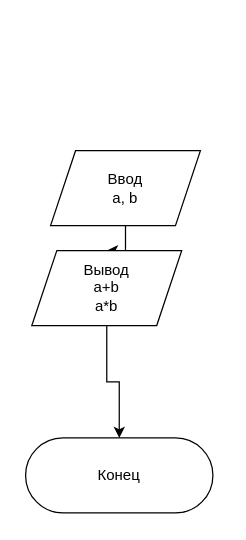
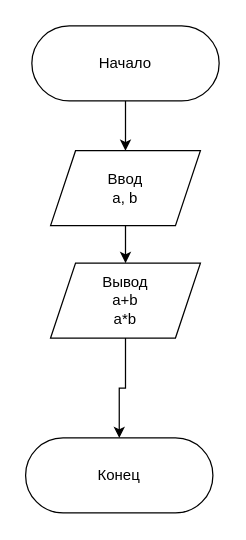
node "Начало": added
edge "Начало" -> "Ввод a, b": added
node "Вывод a+b a*b": moved (107, 288) -> (126, 301)
